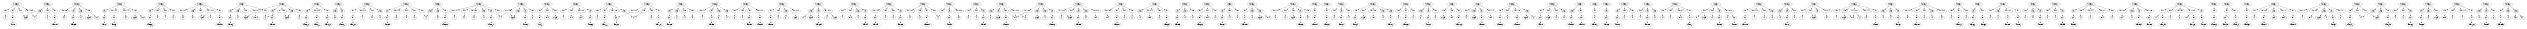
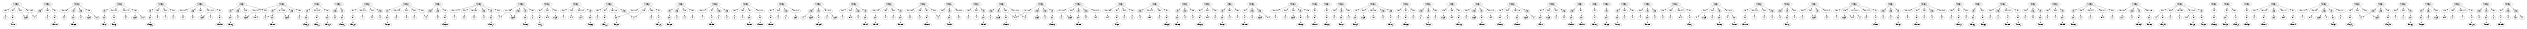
node "segr587": label "segr587" -> "rel587"
